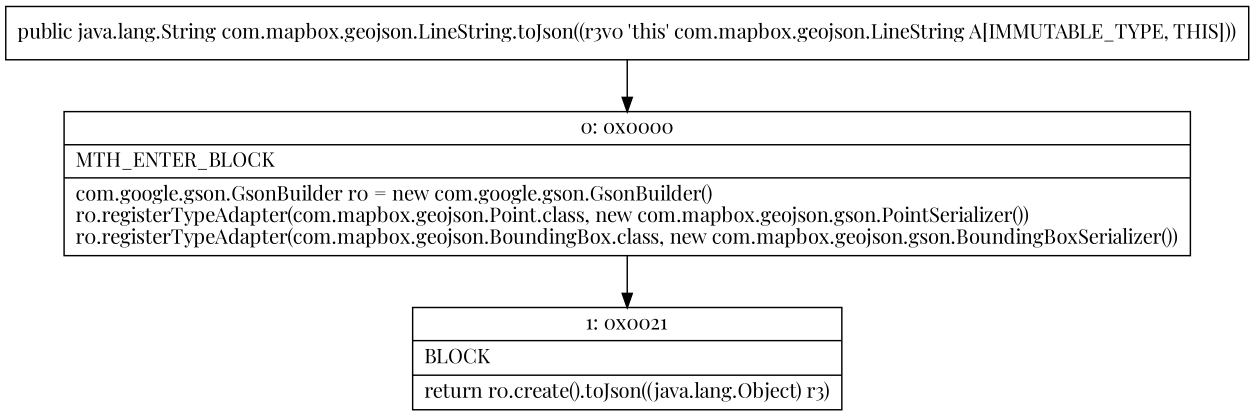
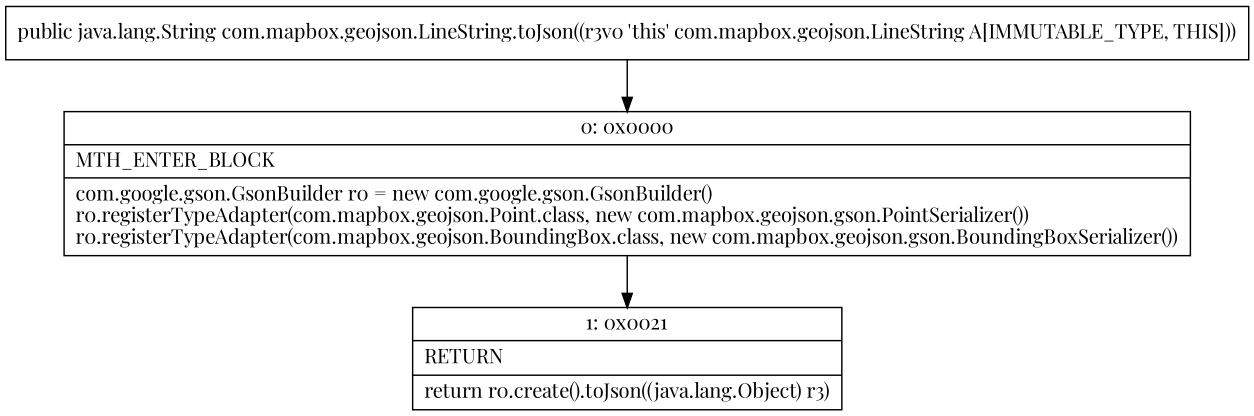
node "1: 0x0021": text "BLOCK" -> "RETURN"
